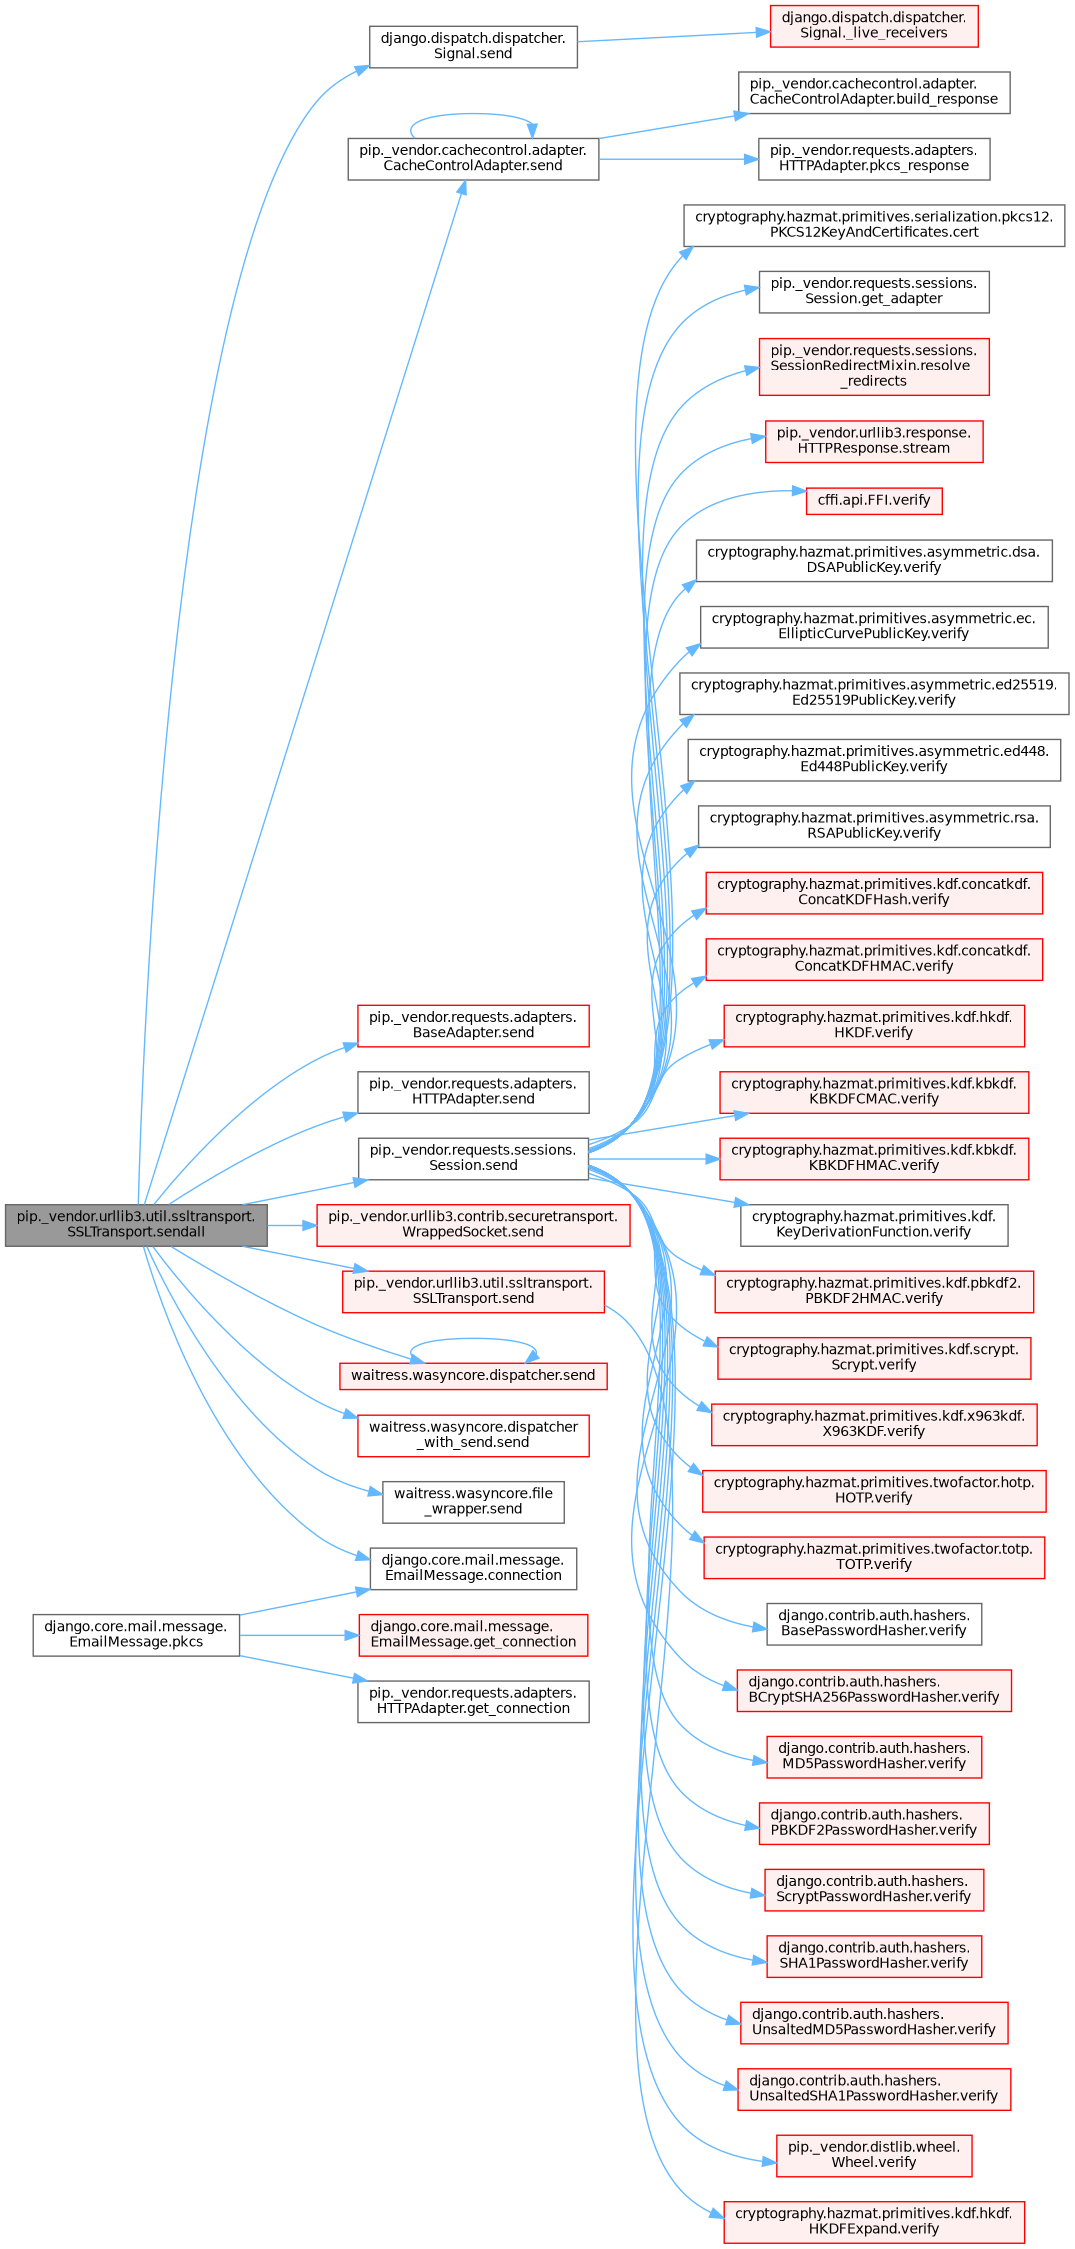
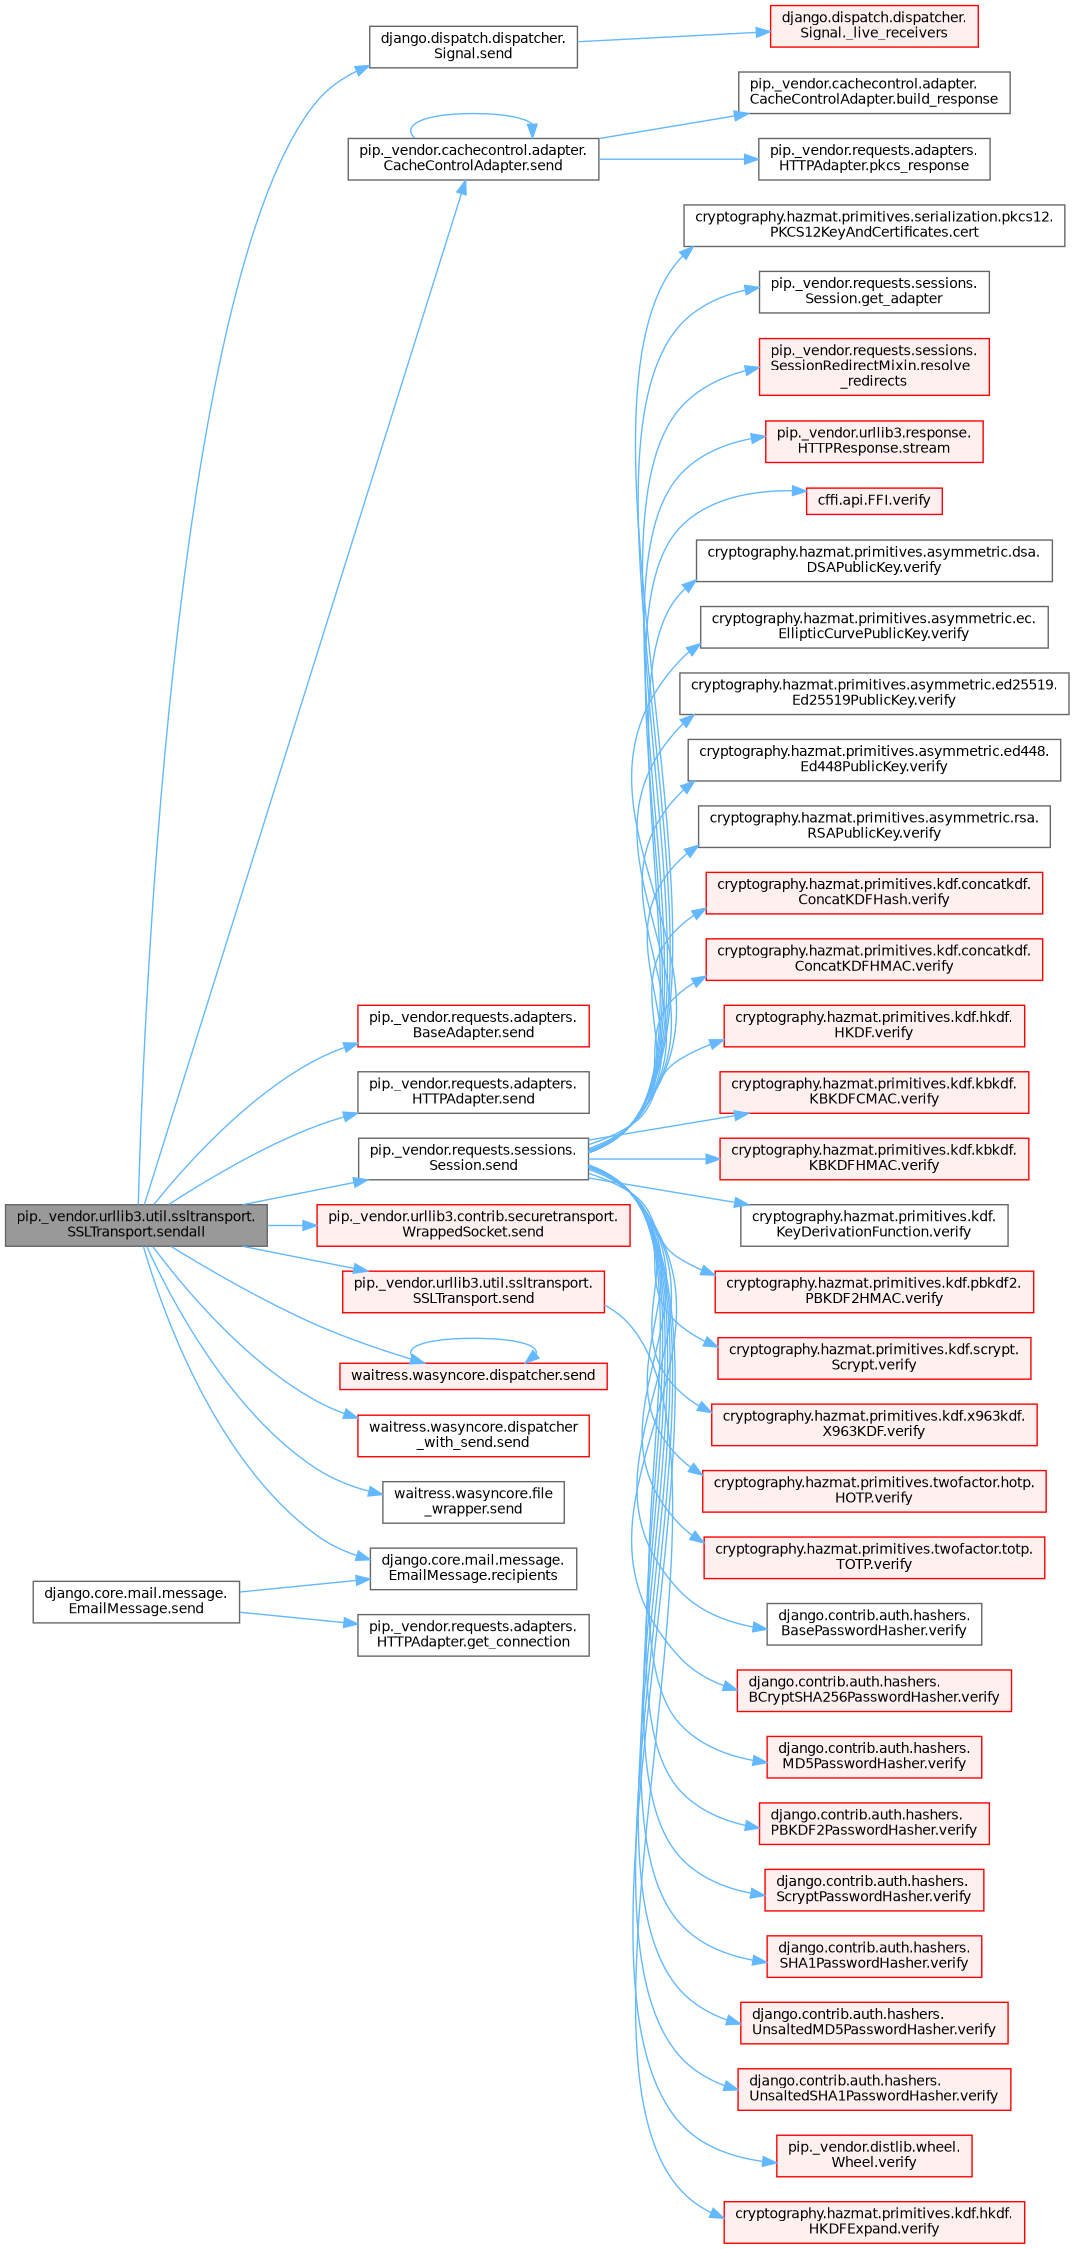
node "django.core.mail.message. EmailMessage.connection": label "django.core.mail.message. EmailMessage.connection" -> "django.core.mail.message. EmailMessage.recipients"
node "django.core.mail.message. EmailMessage.pkcs": label "django.core.mail.message. EmailMessage.pkcs" -> "django.core.mail.message. EmailMessage.send"
node "django.core.mail.message. EmailMessage.get_connection": removed
